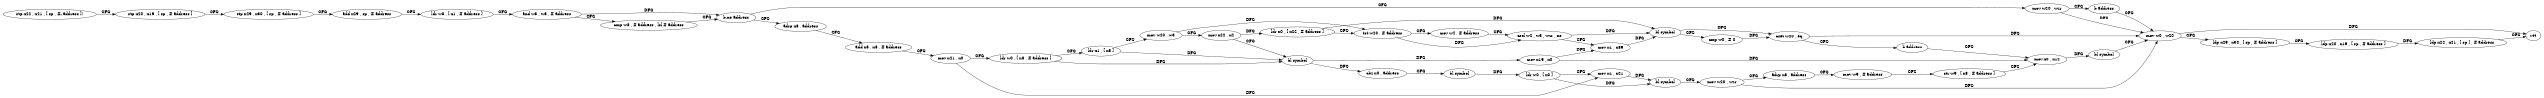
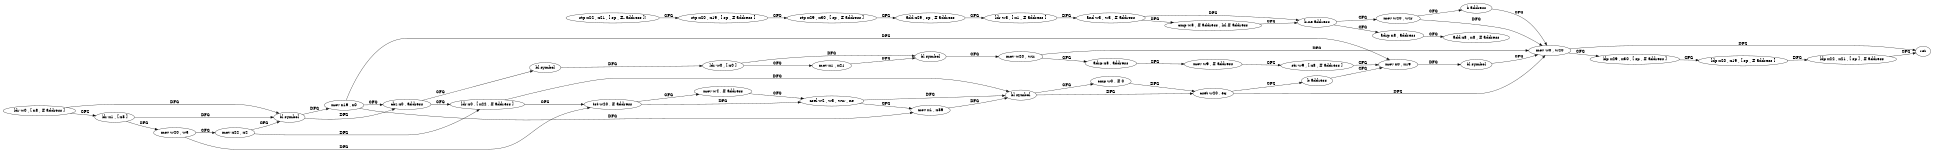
edge "ldr w8 , [ x1 , # address ]" -> "and w8 , w8 , # address": label "CFG" -> "DFG"
node "mov x21 , x0": removed
node "mov x0 , x12": label "mov x0 , x12" -> "mov x0 , x19"
edge "cbz x0 , address" -> "ldr x0 , [ x22 , # address ]": added, label "CFG"
edge "mov x19 , x0" -> "cbz x0 , address": added, label "CFG"
